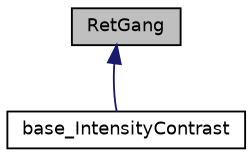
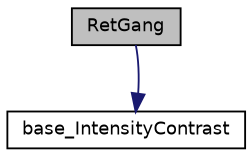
edge "base_IntensityContrast" -> "RetGang": reversed
